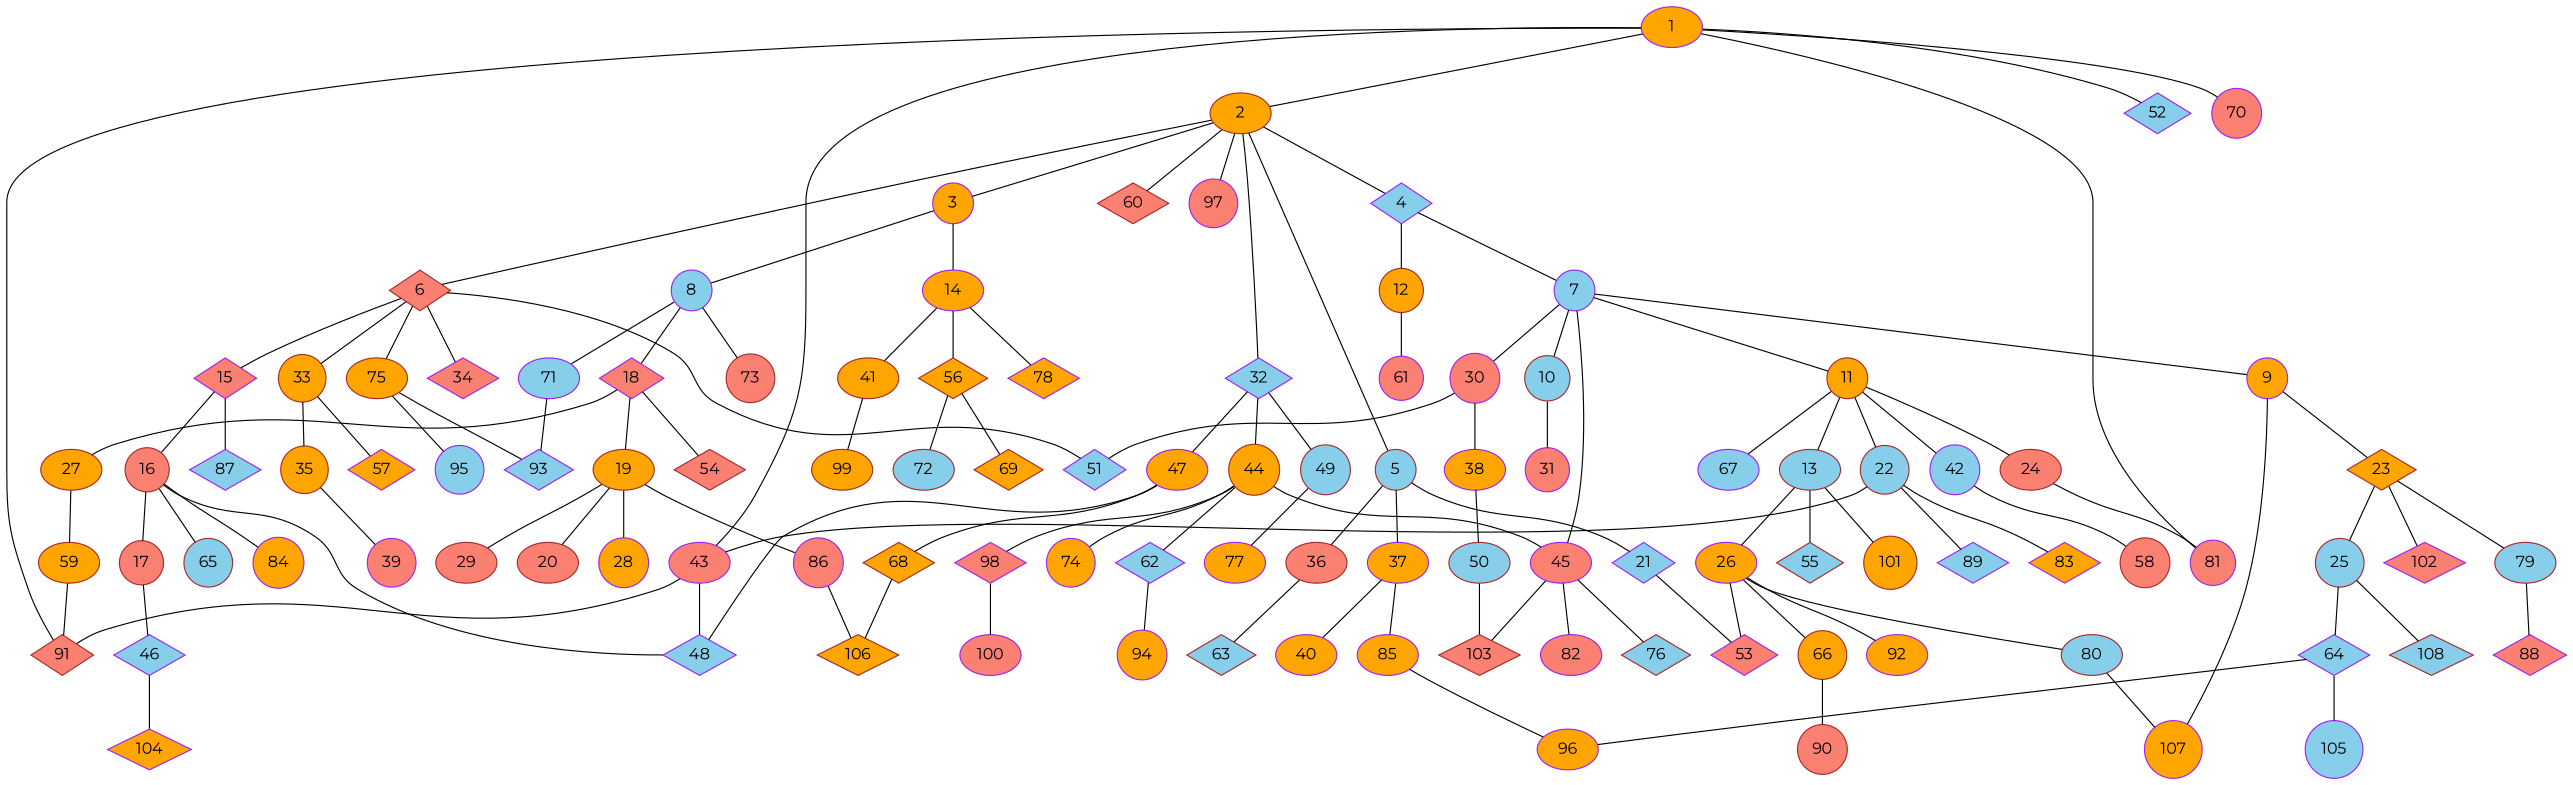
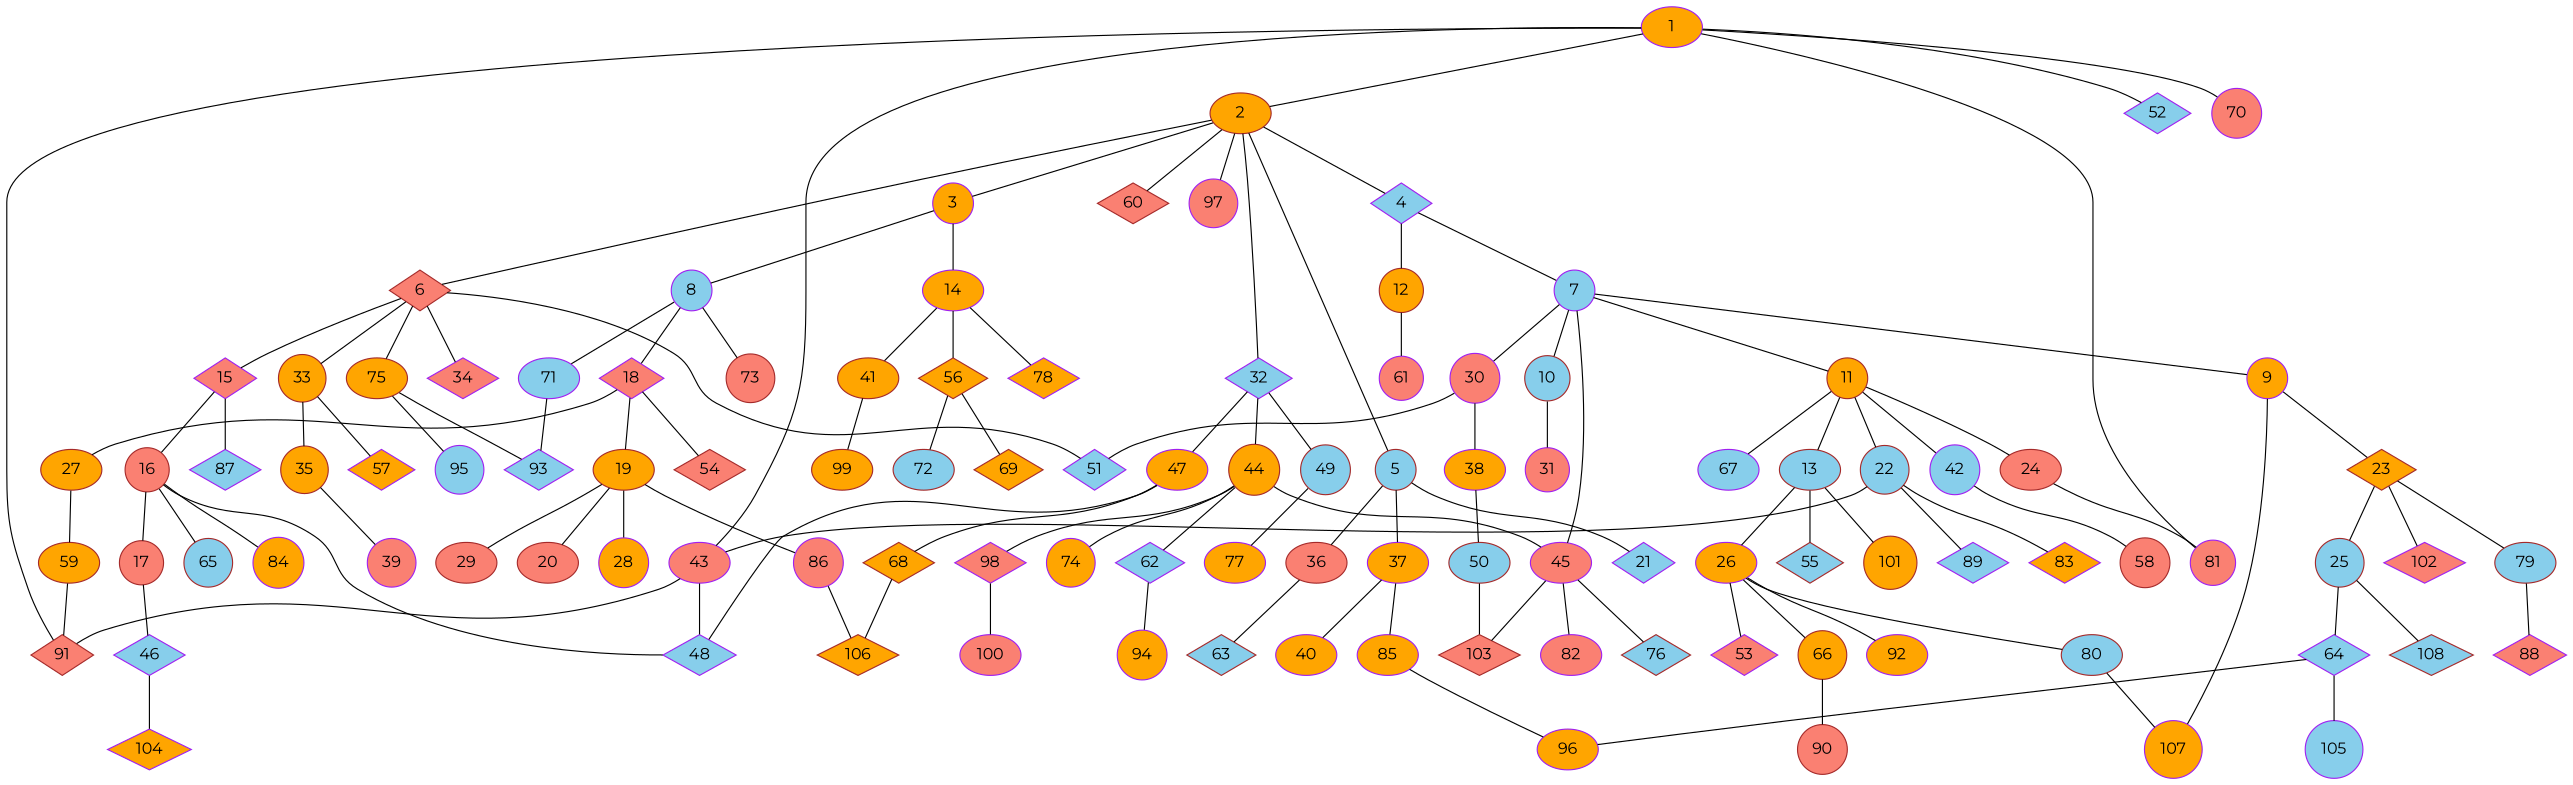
edge "21" -- "53": removed
